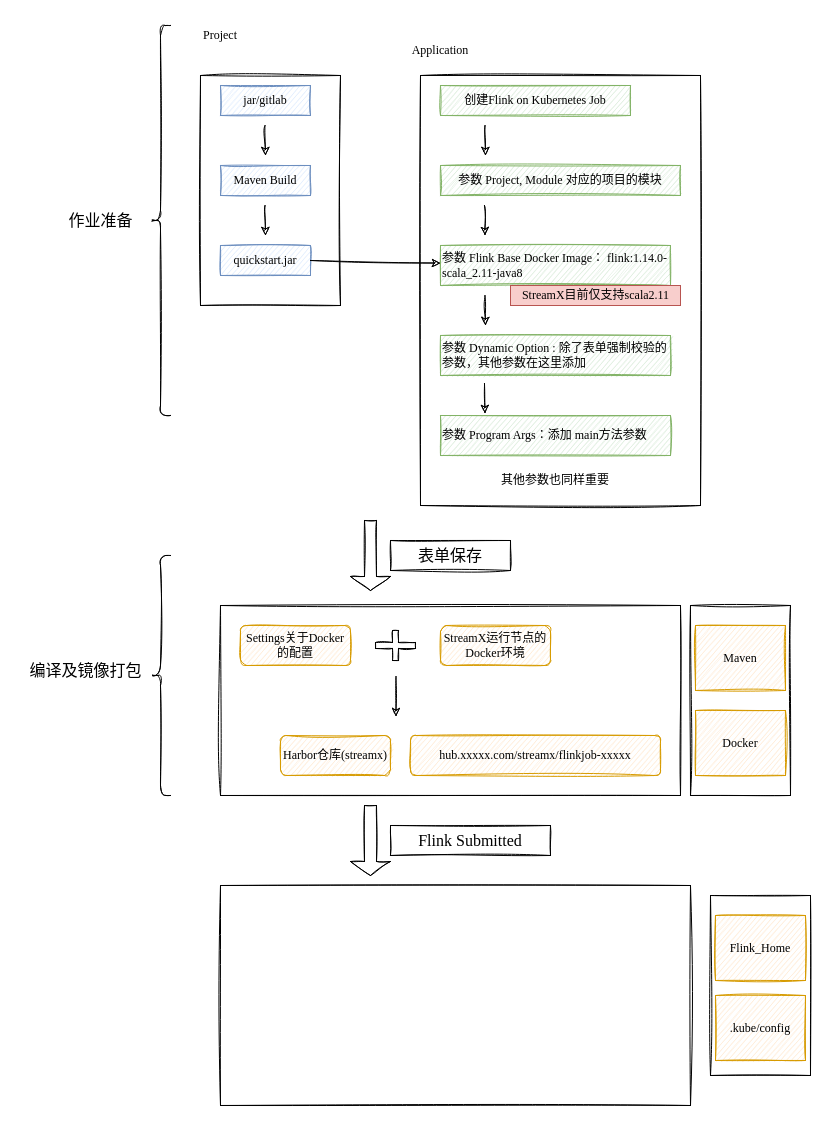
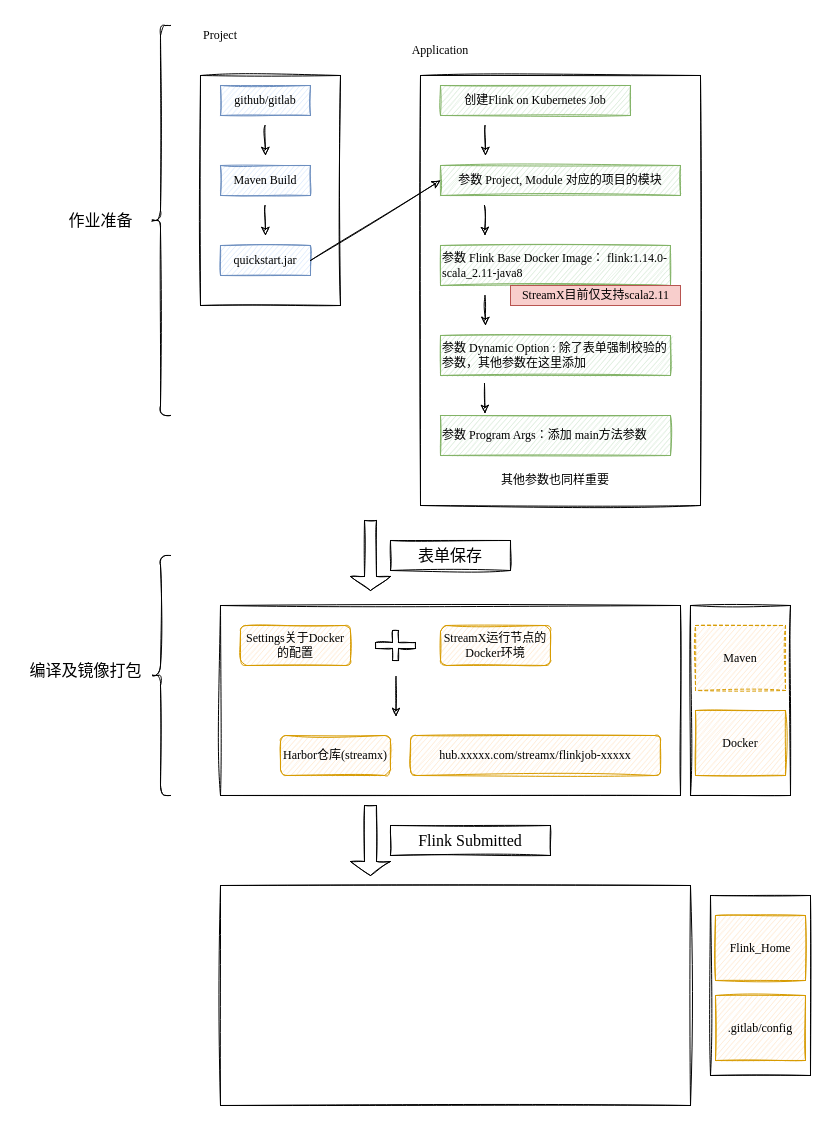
node "jar/gitlab": label "jar/gitlab" -> "github/gitlab"
edge "quickstart.jar" -> "参数 Flink Base Docker Image： flink:1.14.0-scala_2.11-java8": now "quickstart.jar" -> "参数 Project, Module 对应的项目的模块"
node "Maven": style solid -> dashed
node ".kube/config": label ".kube/config" -> ".gitlab/config"
